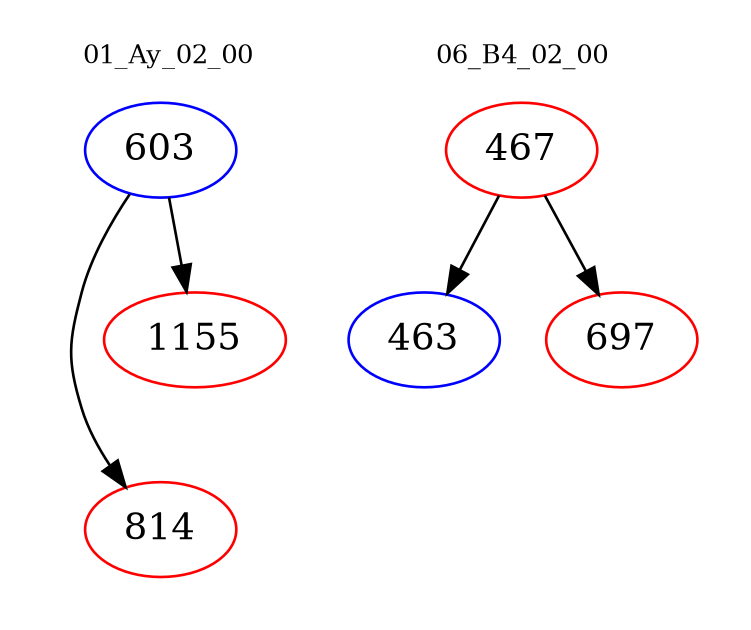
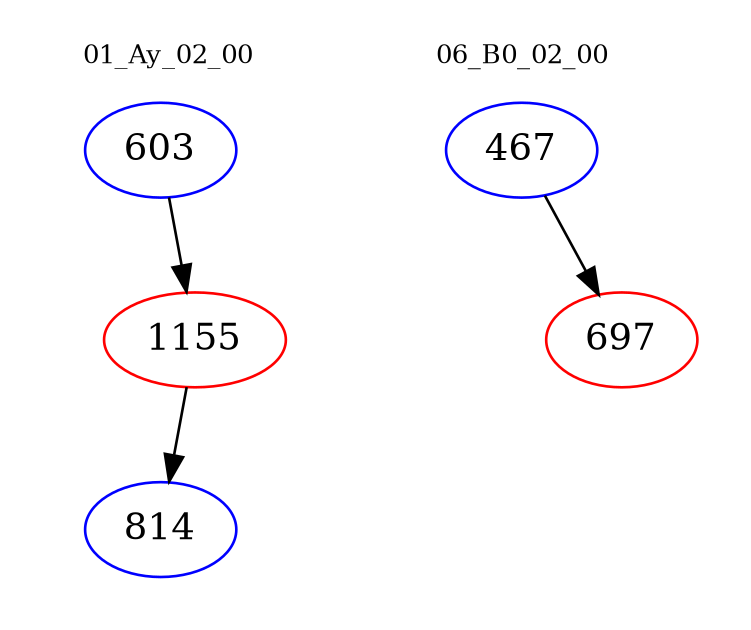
cluster "06_B4_02_00": label "06_B4_02_00" -> "06_B0_02_00"
node "467": color red -> blue
edge "603" -> "814": now "1155" -> "814"
node "463": removed
node "814": color red -> blue
